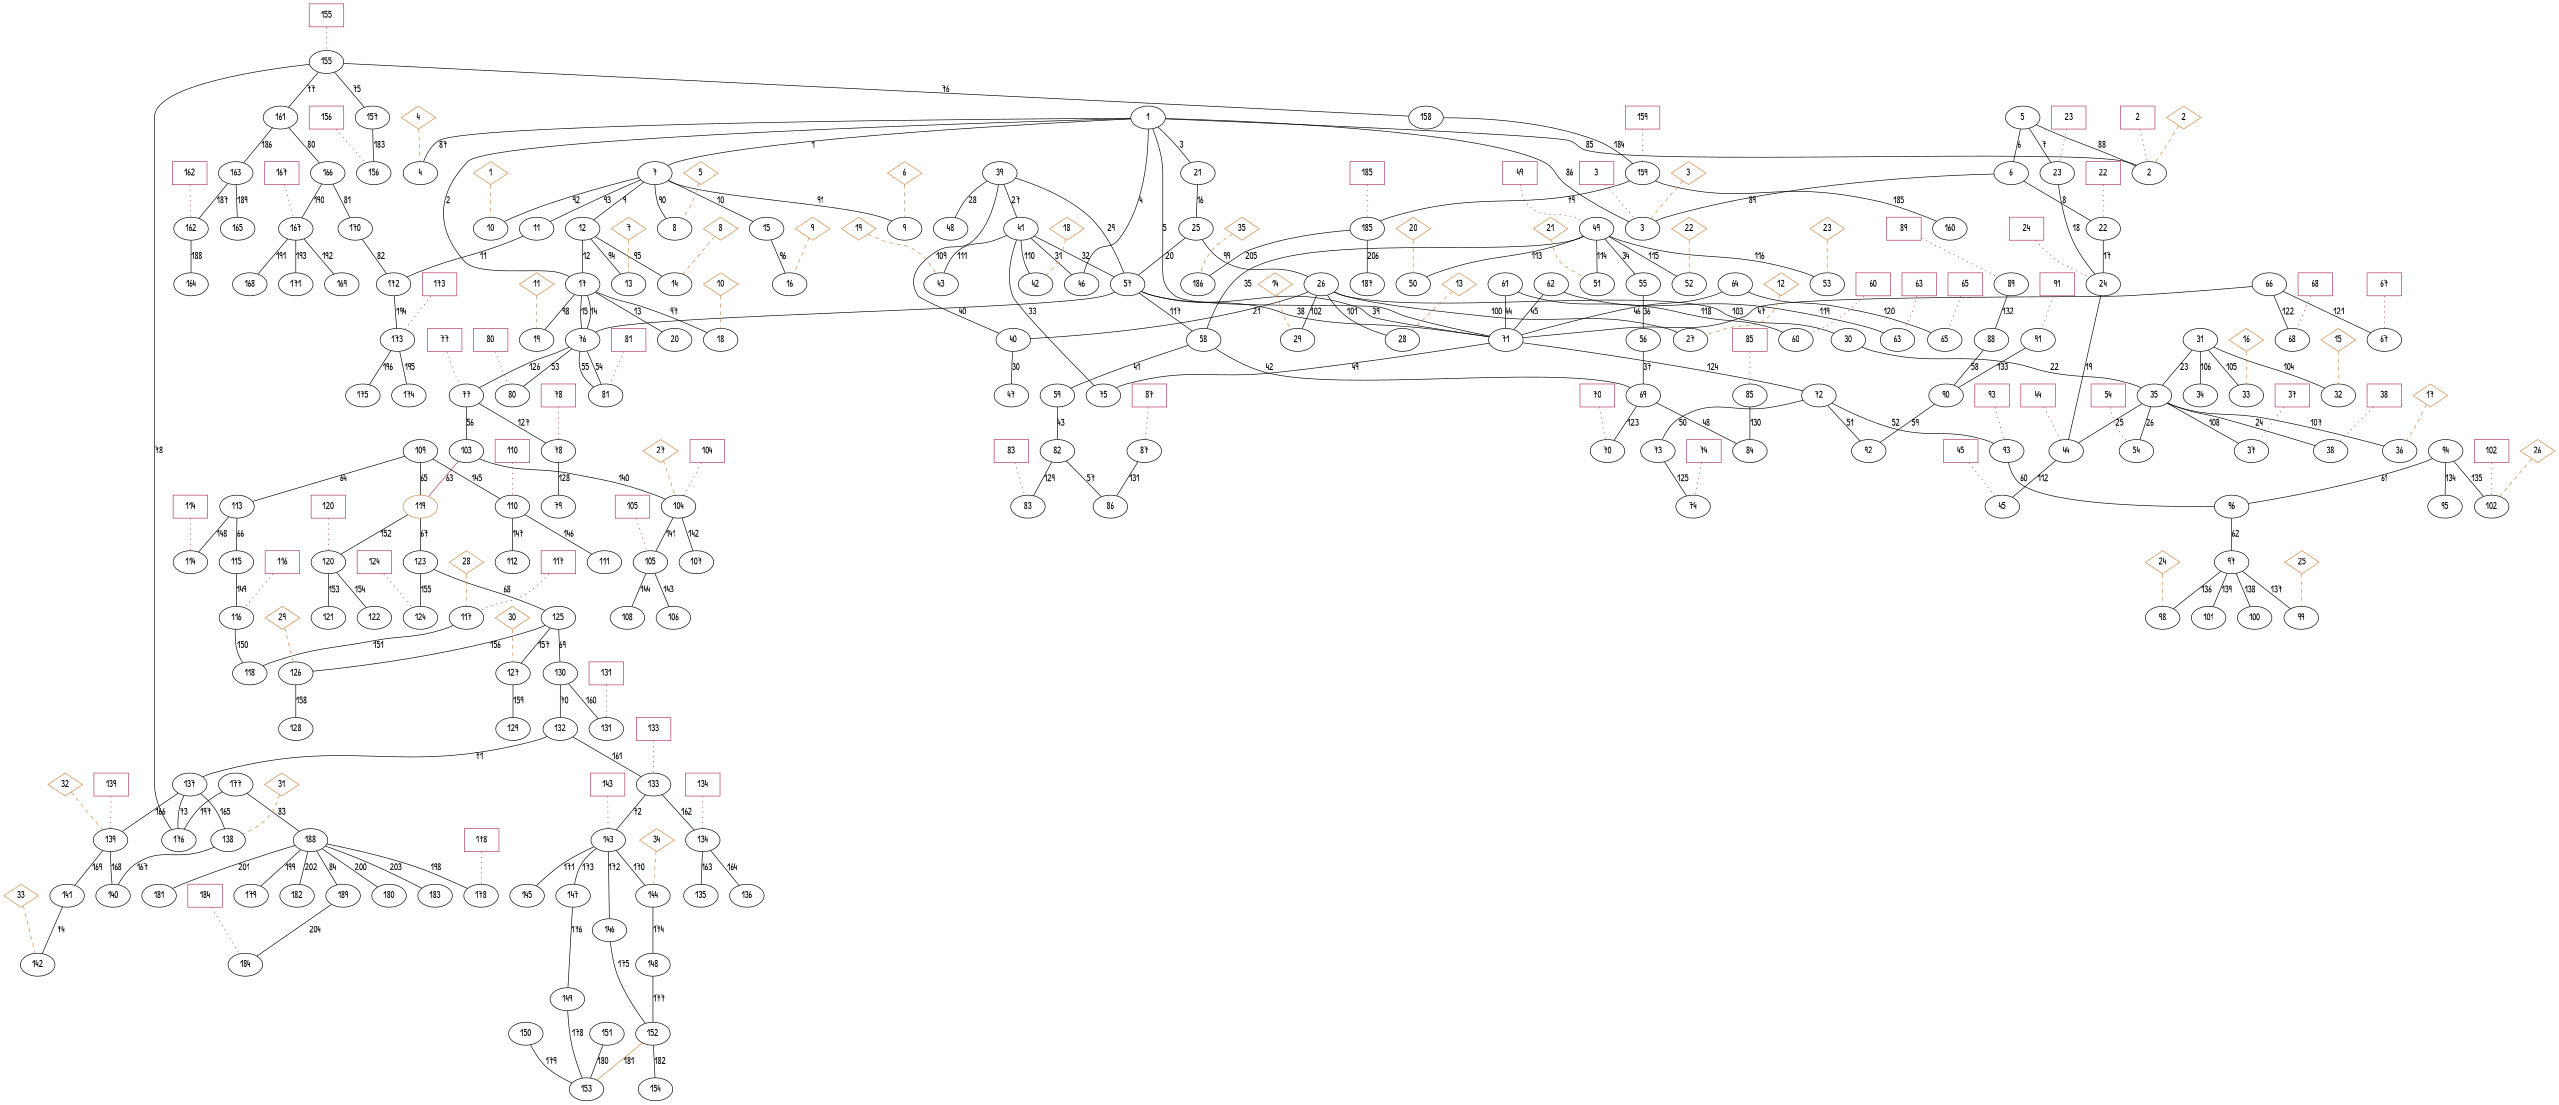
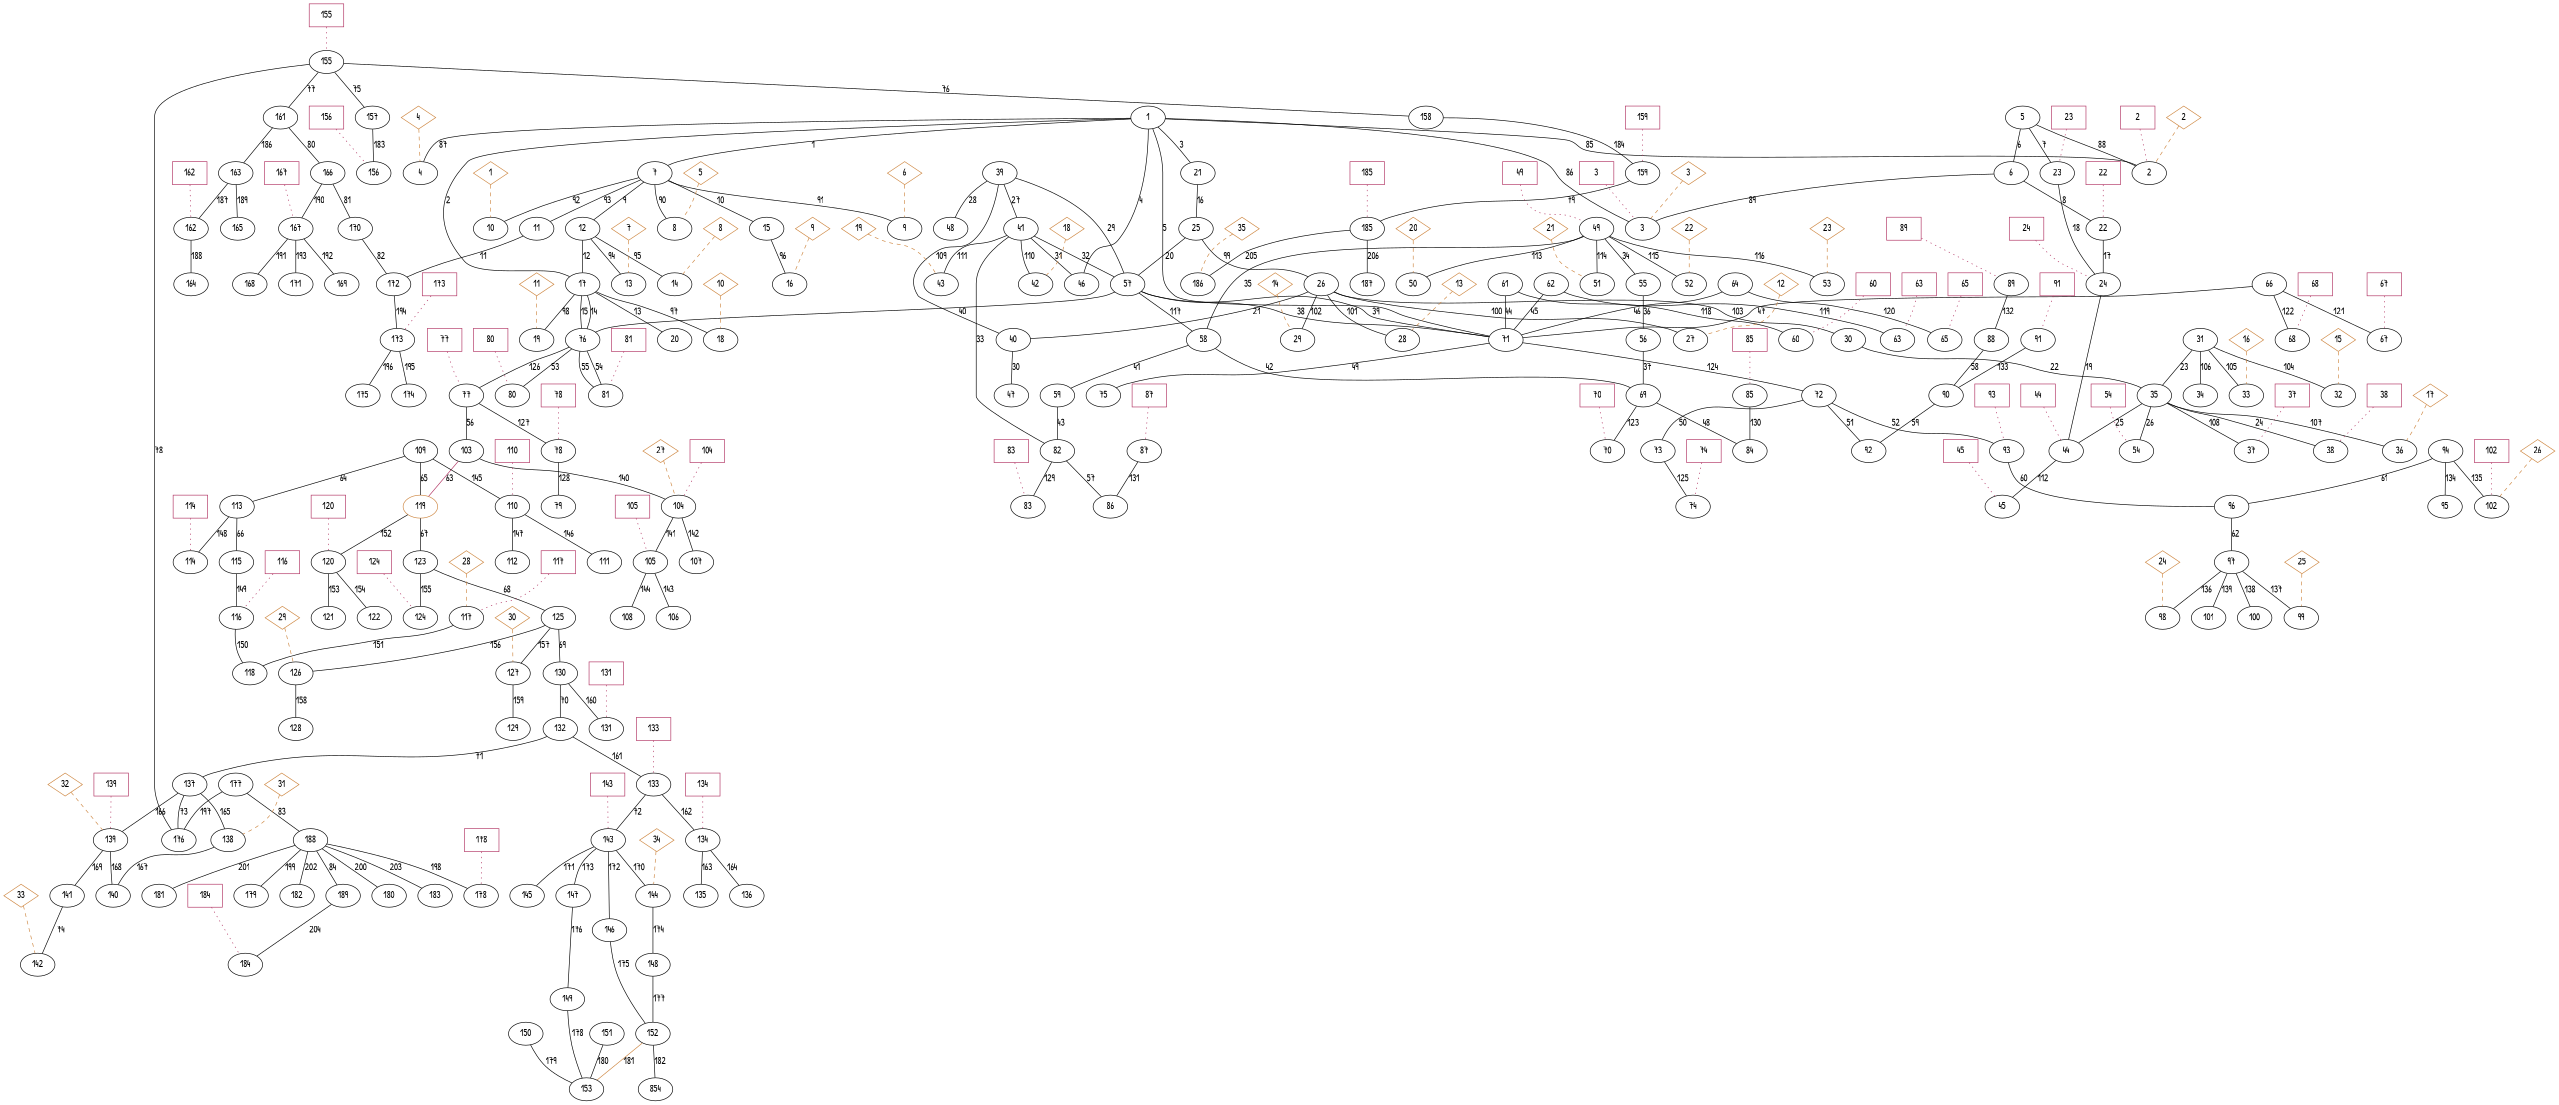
node "160": removed
edge "41" -- "75": now "41" -- "82"
node "154": label "154" -> "854"
